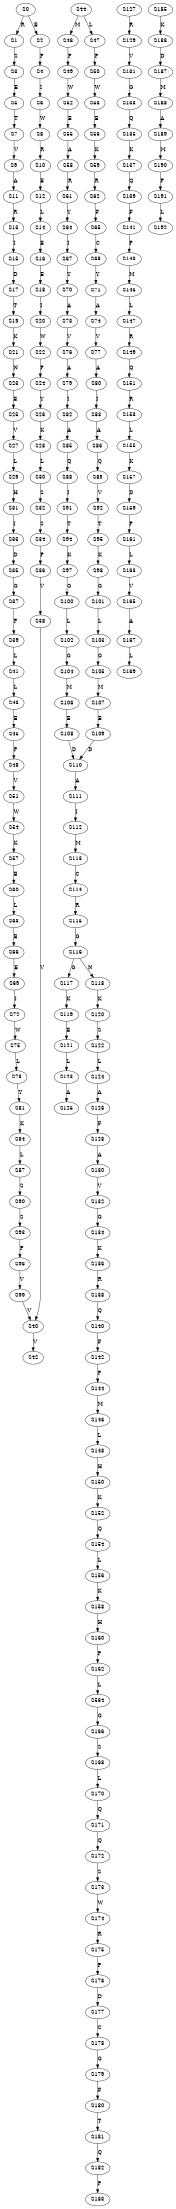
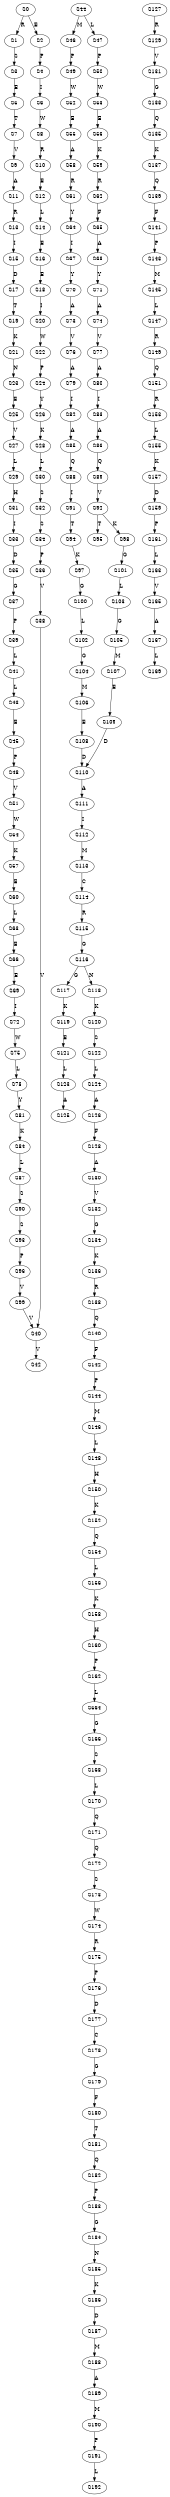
edge "S65" -> "S68": label "C" -> "A"
edge "S95" -> "S98": now "S92" -> "S98"
node "S184": added
